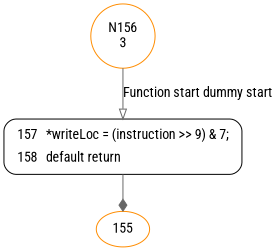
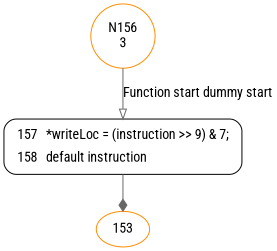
node "157": text "default return" -> "default instruction"
node "155": label "155" -> "153"
